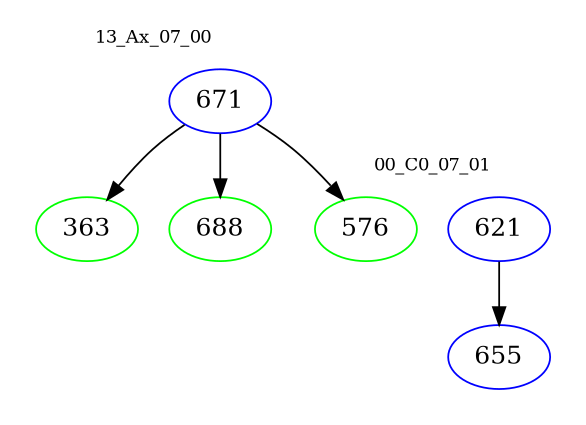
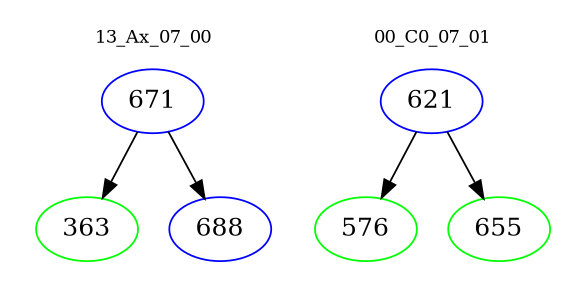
edge "671" -> "576": now "621" -> "576"
node "688": color green -> blue
node "655": color blue -> green
